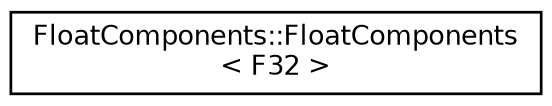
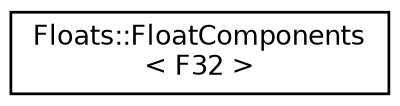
node "FloatComponents::FloatComponents < F32 >": label "FloatComponents::FloatComponents < F32 >" -> "Floats::FloatComponents < F32 >"
